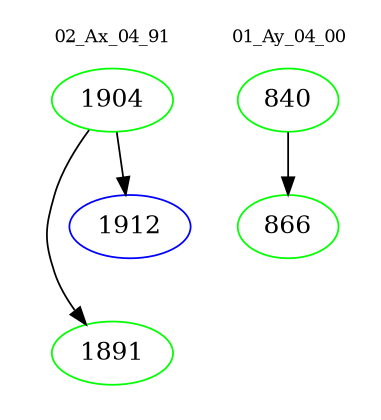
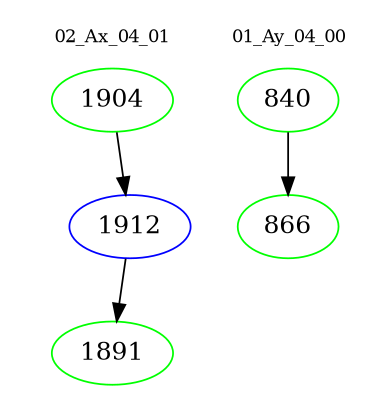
cluster "02_Ax_04_91": label "02_Ax_04_91" -> "02_Ax_04_01"
edge "1904" -> "1891": now "1912" -> "1891"
